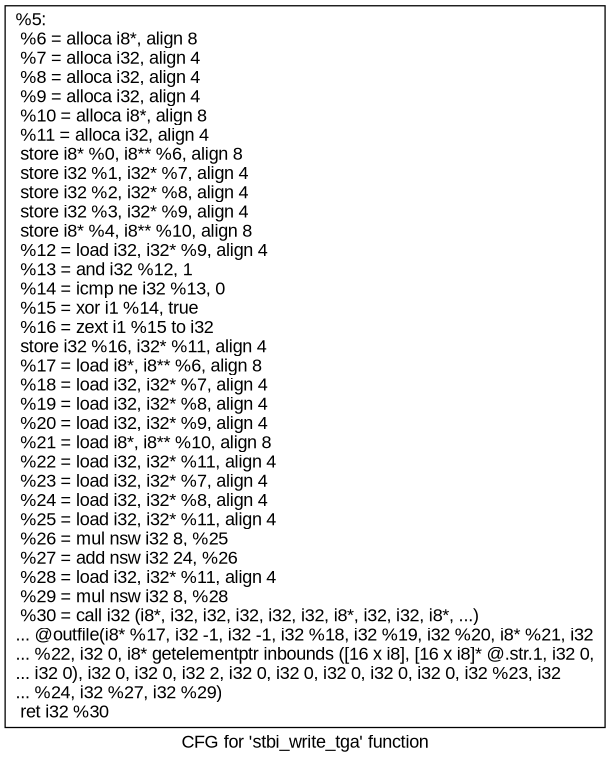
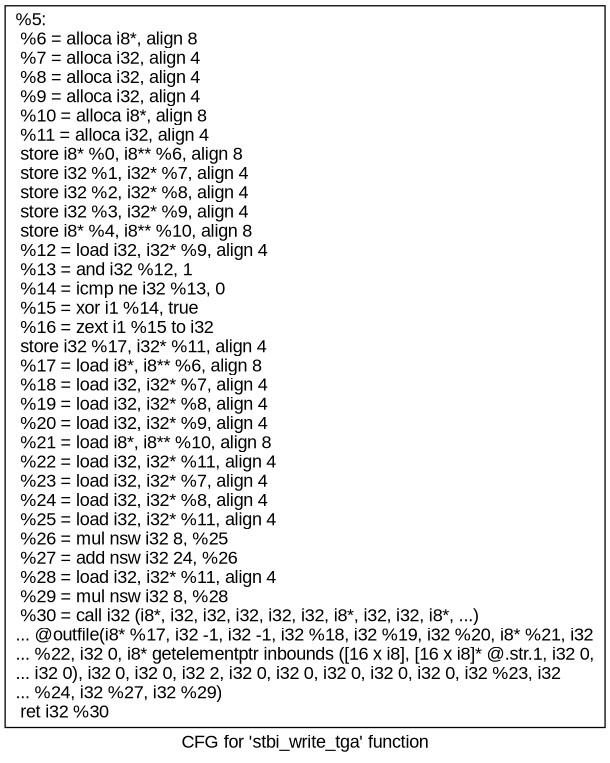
node "%5:": text "store i32 %16, i32* %11, align 4" -> "store i32 %17, i32* %11, align 4"
